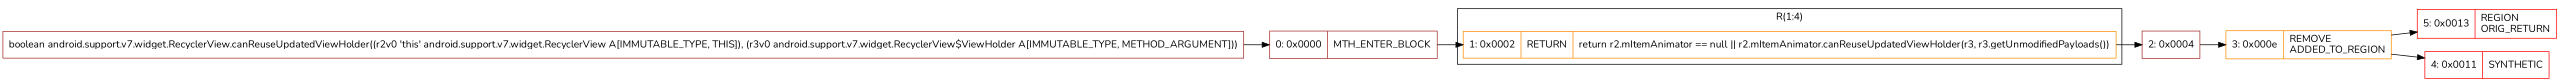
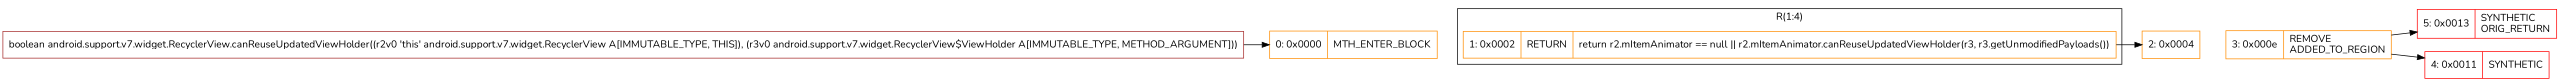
node "5: 0x0013": text "REGION" -> "SYNTHETIC"
node "0: 0x0000": color brown -> darkorange
edge "0: 0x0000" -> "1: 0x0002": removed
node "2: 0x0004": color brown -> darkorange
edge "2: 0x0004" -> "3: 0x000e": removed
